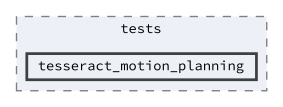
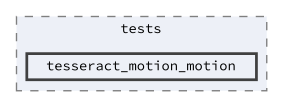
node "tesseract_motion_planning": label "tesseract_motion_planning" -> "tesseract_motion_motion"
